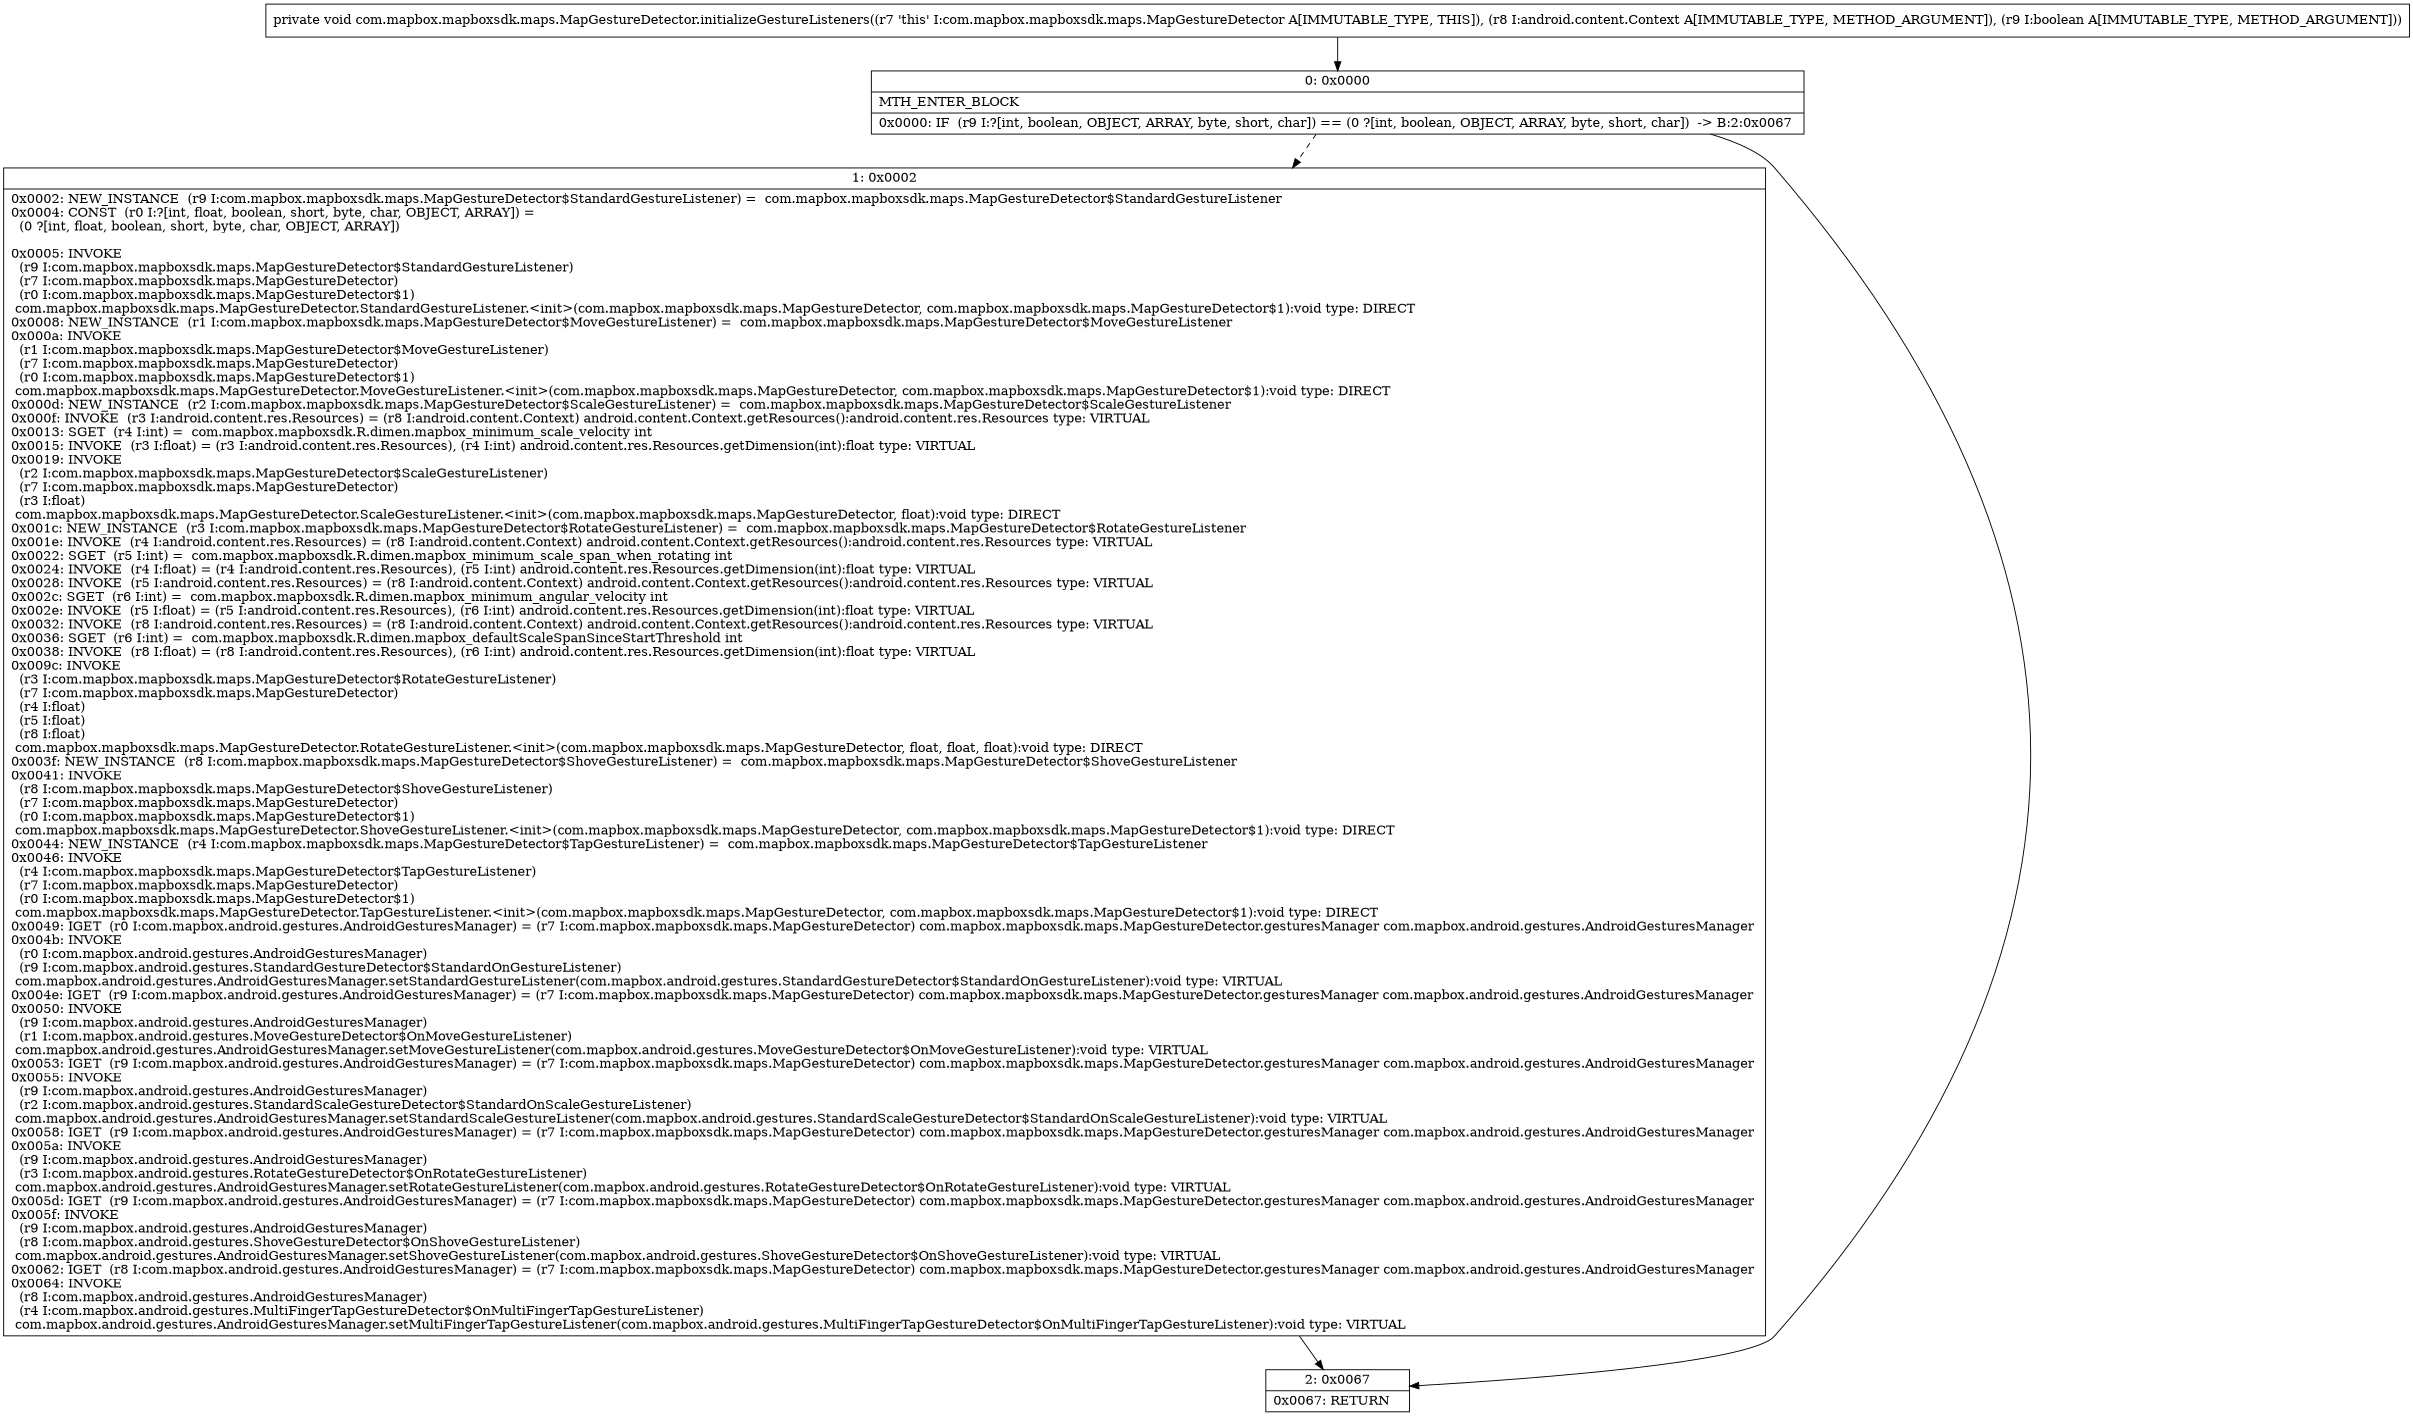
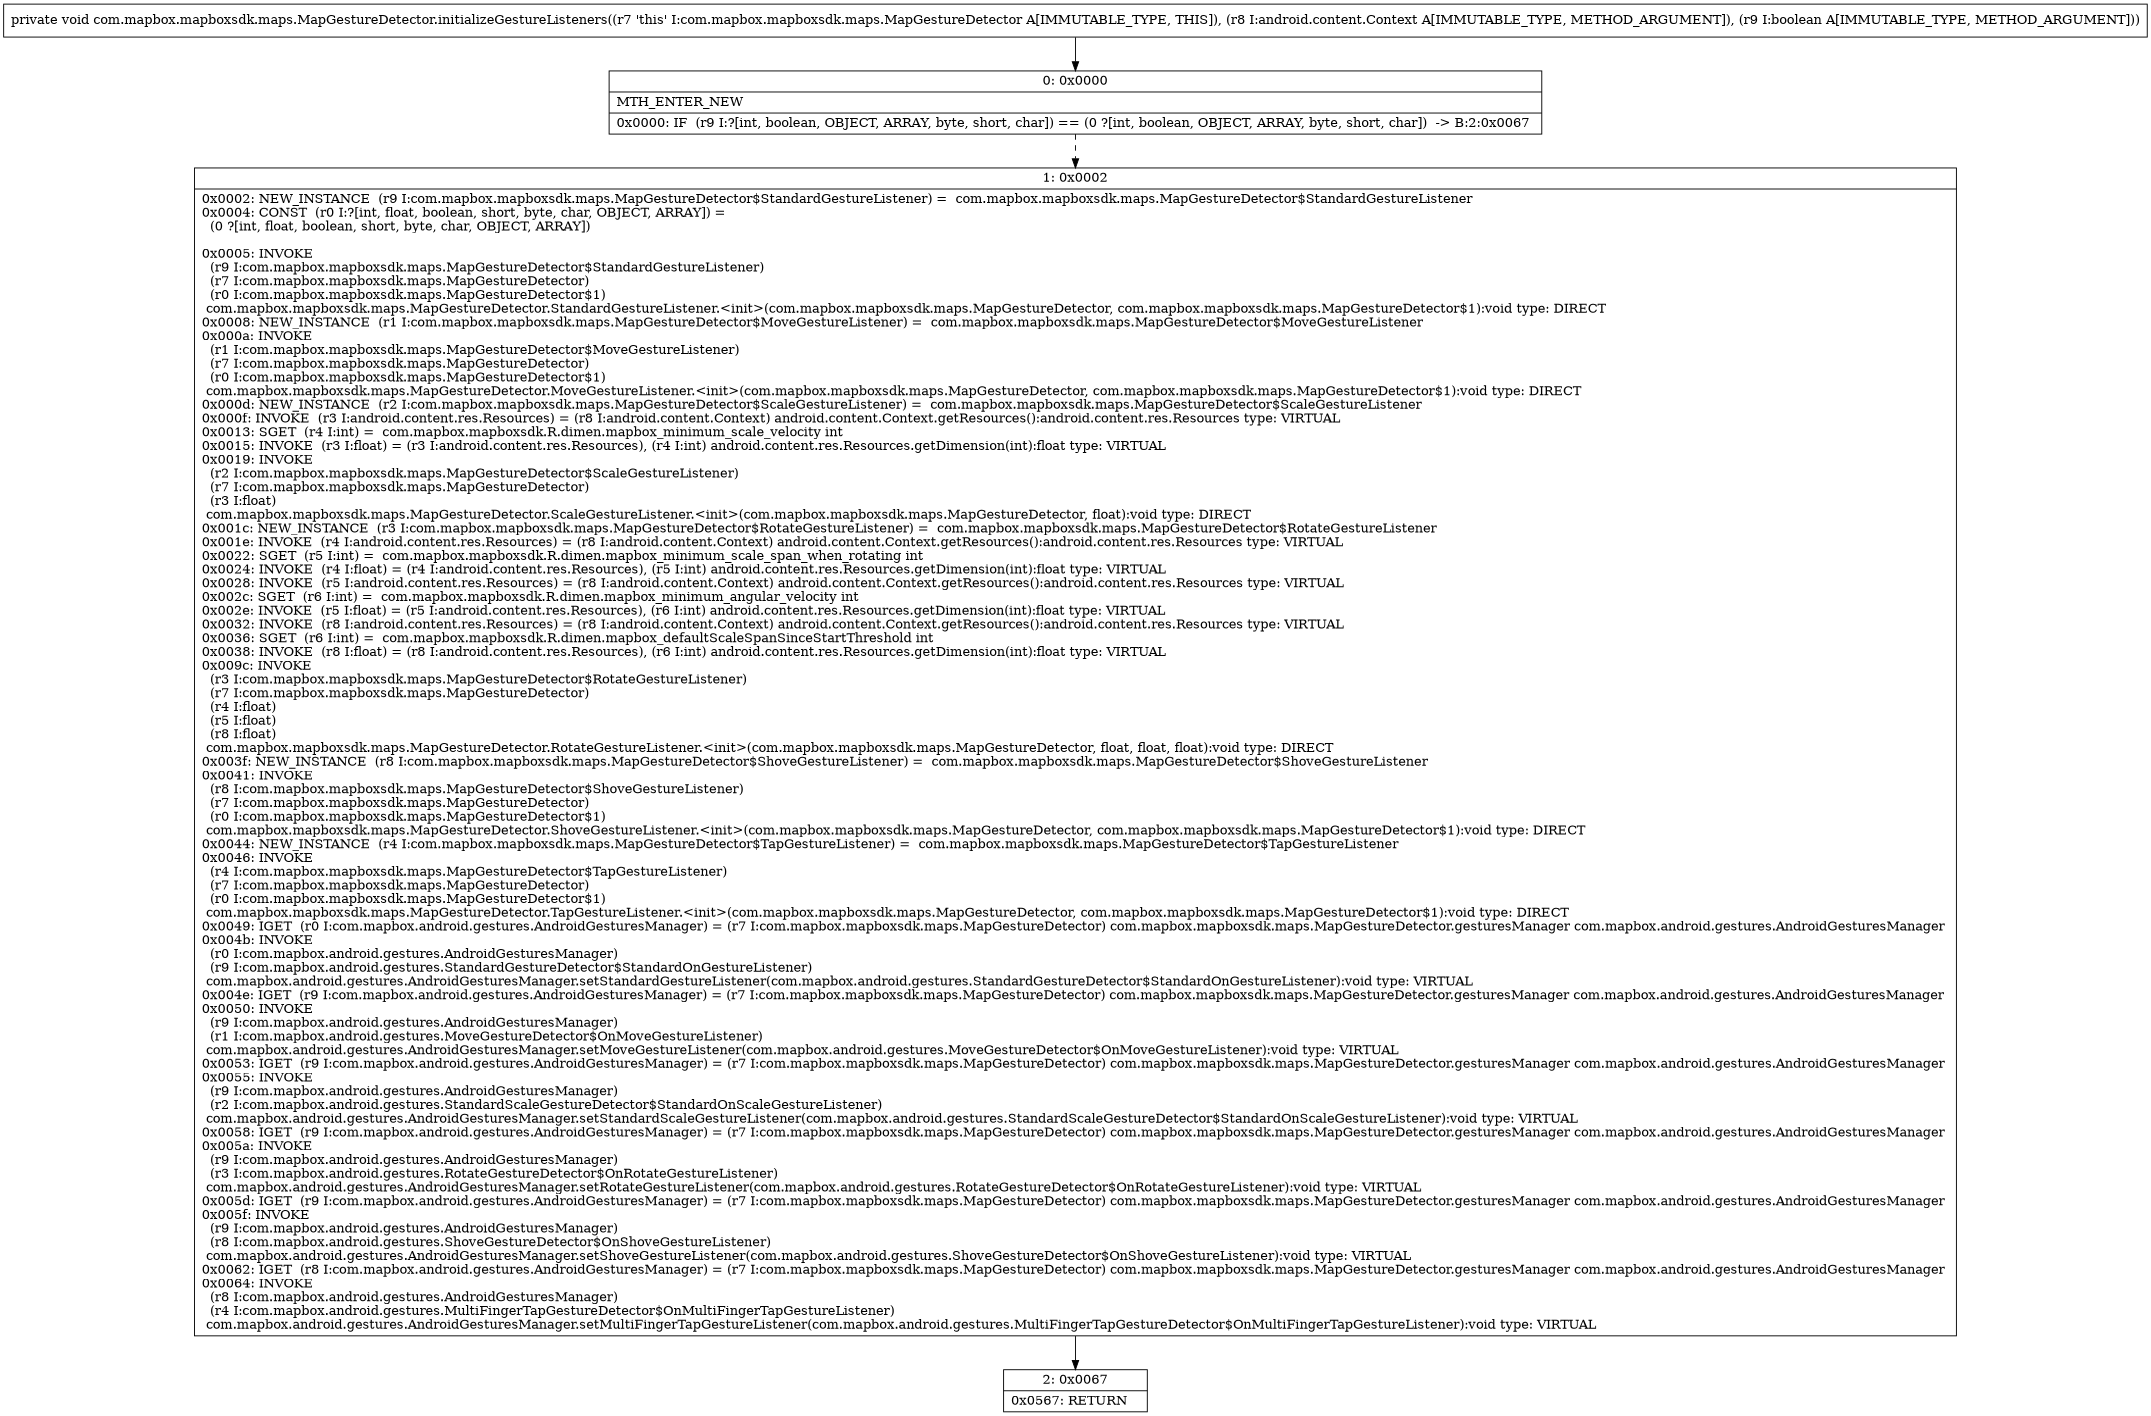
node "0: 0x0000": text "MTH_ENTER_BLOCK" -> "MTH_ENTER_NEW"
edge "0: 0x0000" -> "2: 0x0067": removed
node "2: 0x0067": text "0x0067: RETURN" -> "0x0567: RETURN"
